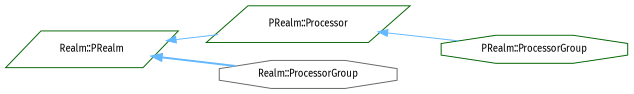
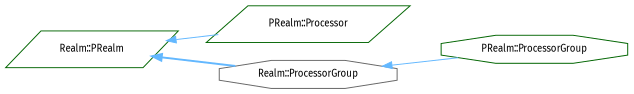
edge "PRealm::ProcessorGroup" -> "PRealm::Processor": now "PRealm::ProcessorGroup" -> "Realm::ProcessorGroup"
